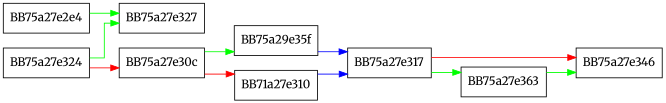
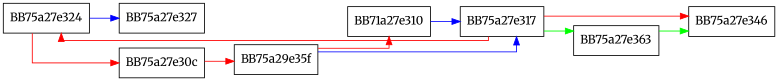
node "BB75a27e2e4": removed
edge "BB75a27e317" -> "BB75a27e324": added
edge "BB75a27e324" -> "BB75a27e327": color green -> blue
edge "BB75a27e30c" -> "BB75a29e35f": color green -> red
edge "BB75a27e30c" -> "BB71a27e310": now "BB75a29e35f" -> "BB71a27e310"
